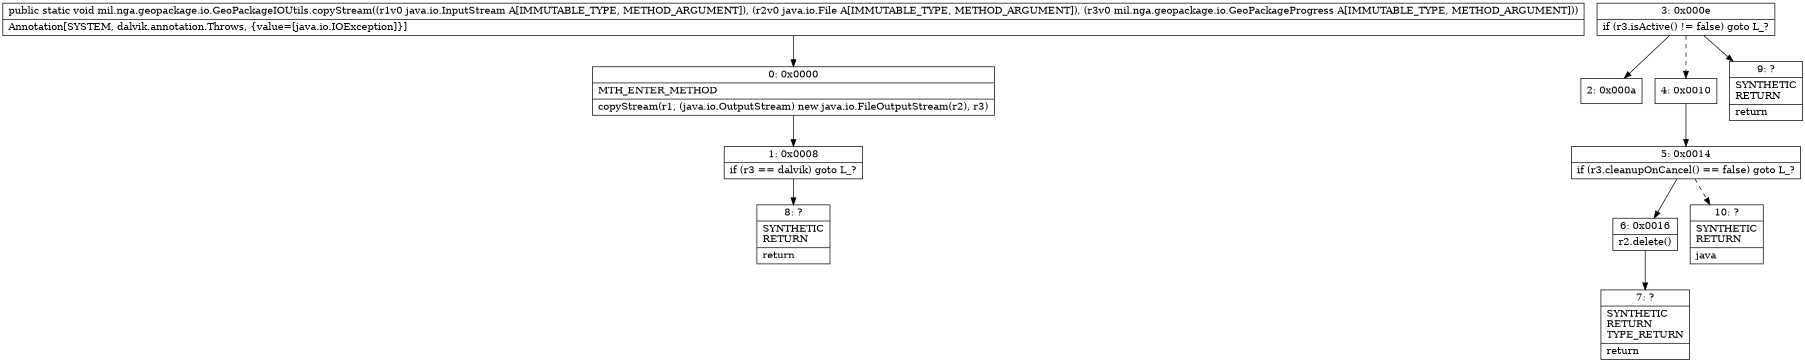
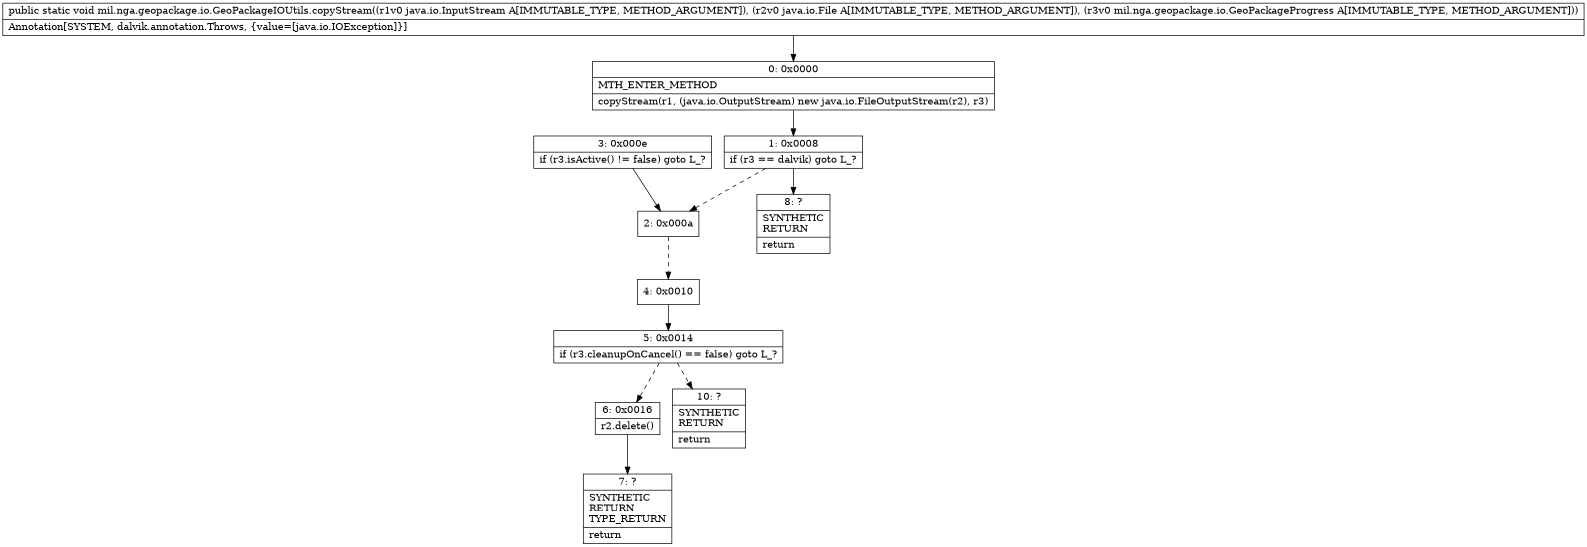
edge "3: 0x000e" -> "4: 0x0010": now "2: 0x000a" -> "4: 0x0010"
node "9: ?": removed
edge "1: 0x0008" -> "2: 0x000a": added
edge "5: 0x0014" -> "6: 0x0016": style solid -> dashed
node "10: ?": text "java" -> "return"
